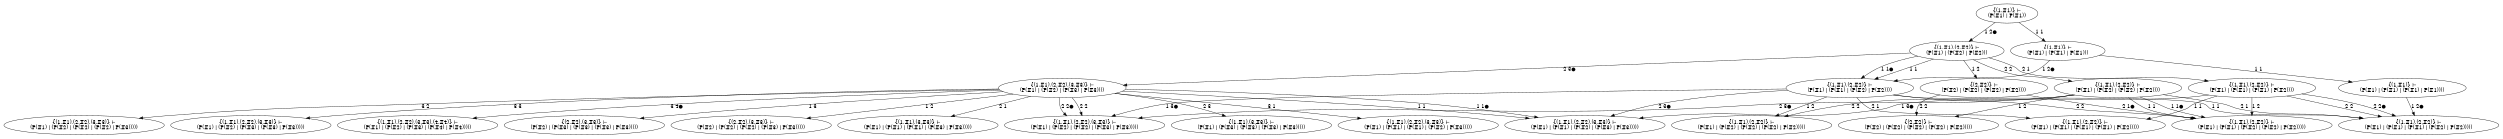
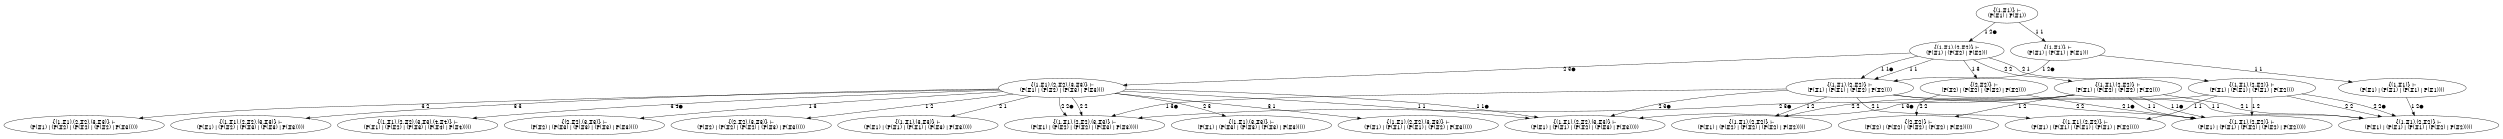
edge "{(1,#1),(2,#2)} ⊢ (P(#1) | (P(#2) | P(#2)))" -> "{(2,#2)} ⊢ (P(#2) | (P(#2) | (P(#2) | P(#2))))": label "1 2 " -> "1 3 "
